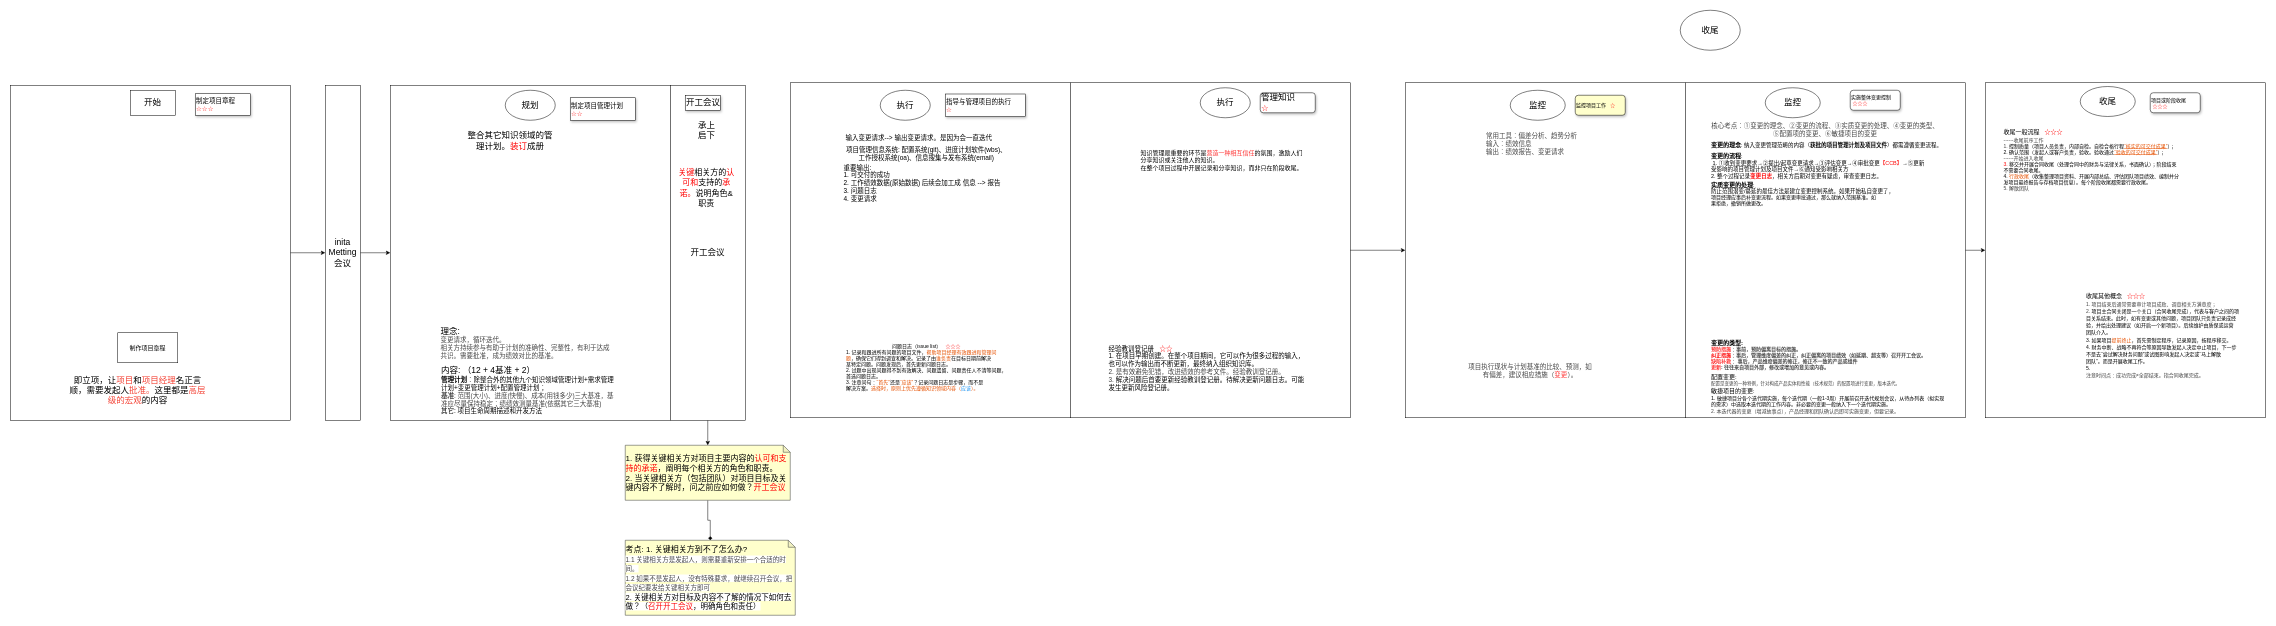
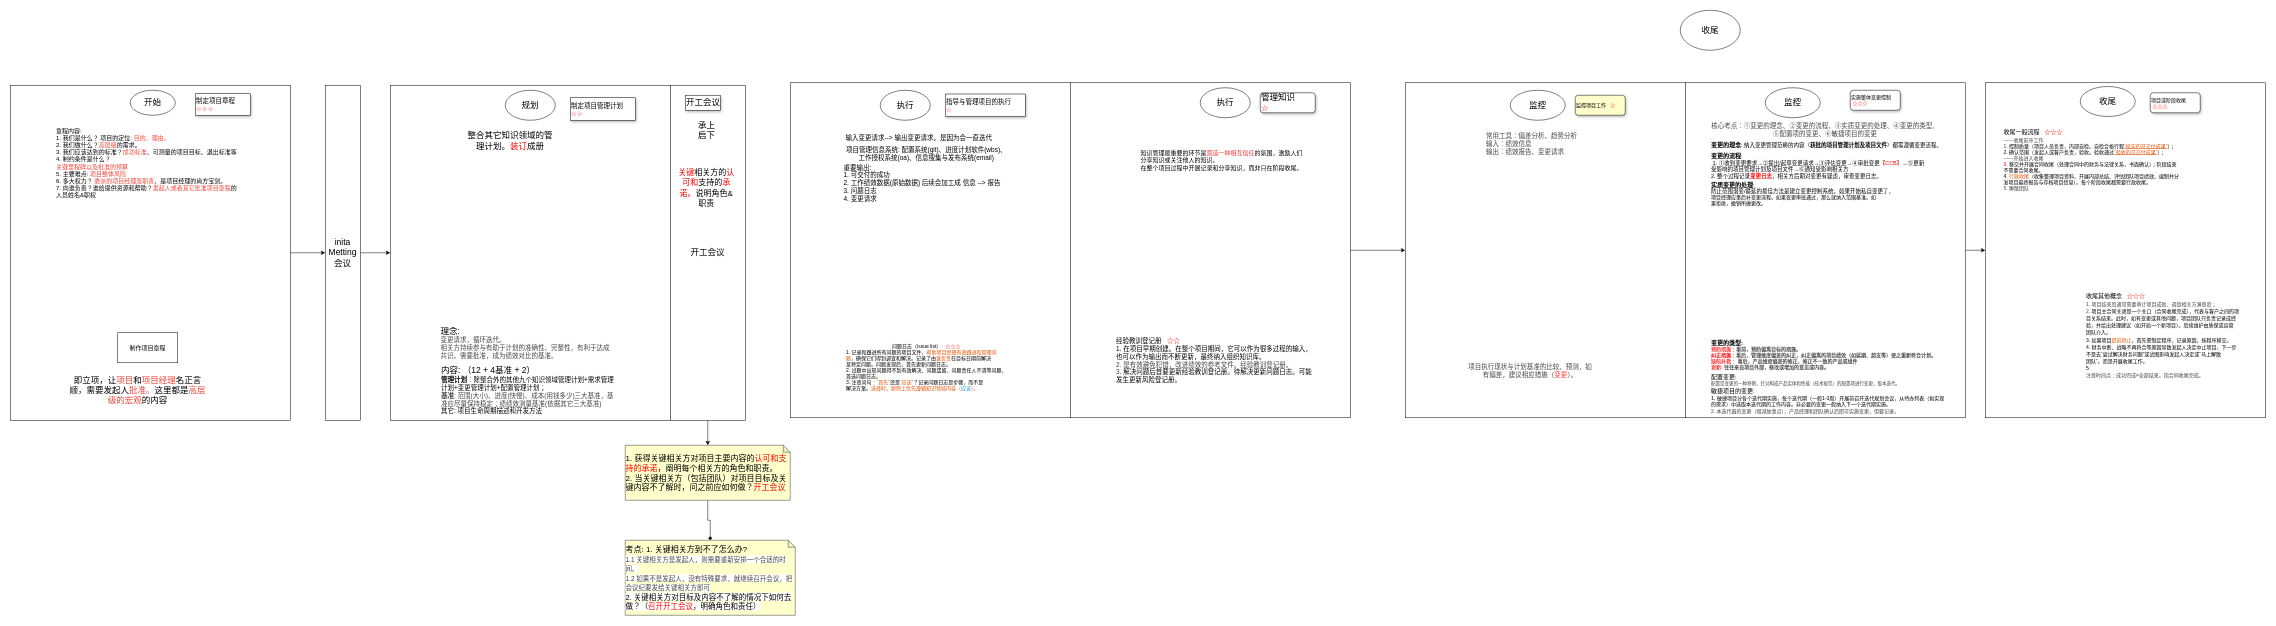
node "开始": shape rectangle -> ellipse
node "章程内容: 1. 我们是什么？ 项目的定位: 目的、理由。 2. 我们做什么？高层级的需求。 3. 我们应该达到的标准？成功标准、可测量的项目目标、退出标准等 4. 制约条件是什么？ 关键里程碑以及批准的预算 5. 主要难点: 项目整体风险 6. 多大权力？ 委派的项目经理及职责，是项目经理的尚方宝剑。 7. 向谁负责？谁给提供资源和帮助？发起人或者其它批准项目章程的人员姓名&职权": added
node "变更的类型: 预防措施：事前，预防偏离目标的措施。 纠正措施：事后，管理维度偏差的纠正，纠正偏离的项目绩效（如延期、超支等）召开开工会议。 缺陷补救： 事后，产品维度偏差的修正，修正不一致的产品或组件 更新: 往往来自项目外部，修改或增加的意见或内容。": label "变更的类型: 预防措施：事前，预防偏离目标的措施。 纠正措施：事后，管理维度偏差的纠正，纠正偏离的项目绩效（如延期、超支等）召开开工会议。 缺陷补救： 事后，产品维度偏差的修正，修正不一致的产品或组件 更新: 往往来自项目外部，修改或增加的意见或内容。" -> "变更的类型: 预防措施：事前，预防偏离目标的措施。 纠正措施：事后，管理维度偏差的纠正，纠正偏离的项目绩效（如延期、超支等）使之重新符合计划。 缺陷补救： 事后，产品维度偏差的修正，修正不一致的产品或组件 更新: 往往来自项目外部，修改或增加的意见或内容。"
node "经验教训登记册 ☆☆1. 在项目早期创建。在整个项目期间，它可以作为很多过程的输入， 也可以作为输出而不断更新，最终纳入组织知识库。 2. 是有效避免犯错，改进绩效的参考文件。经验教训登记册。3. 解决问题后首要更新经验教训登记册。待解决更新问题日志。可能 发生更新风险登记册。": moved (1208, 368) -> (1215, 360)
